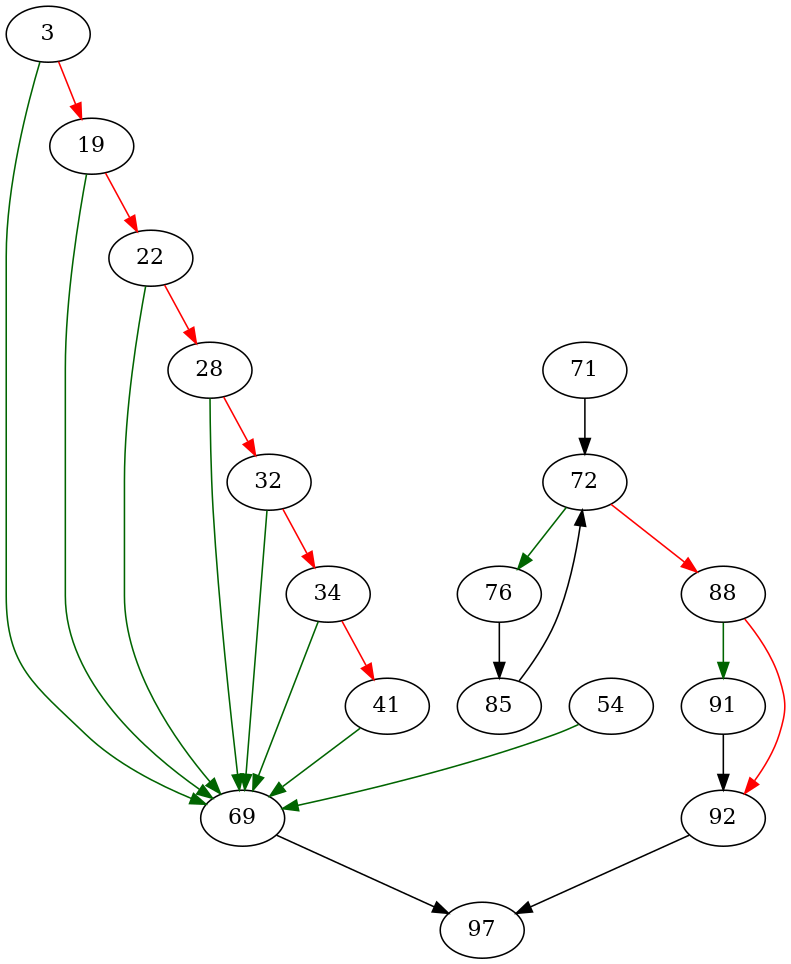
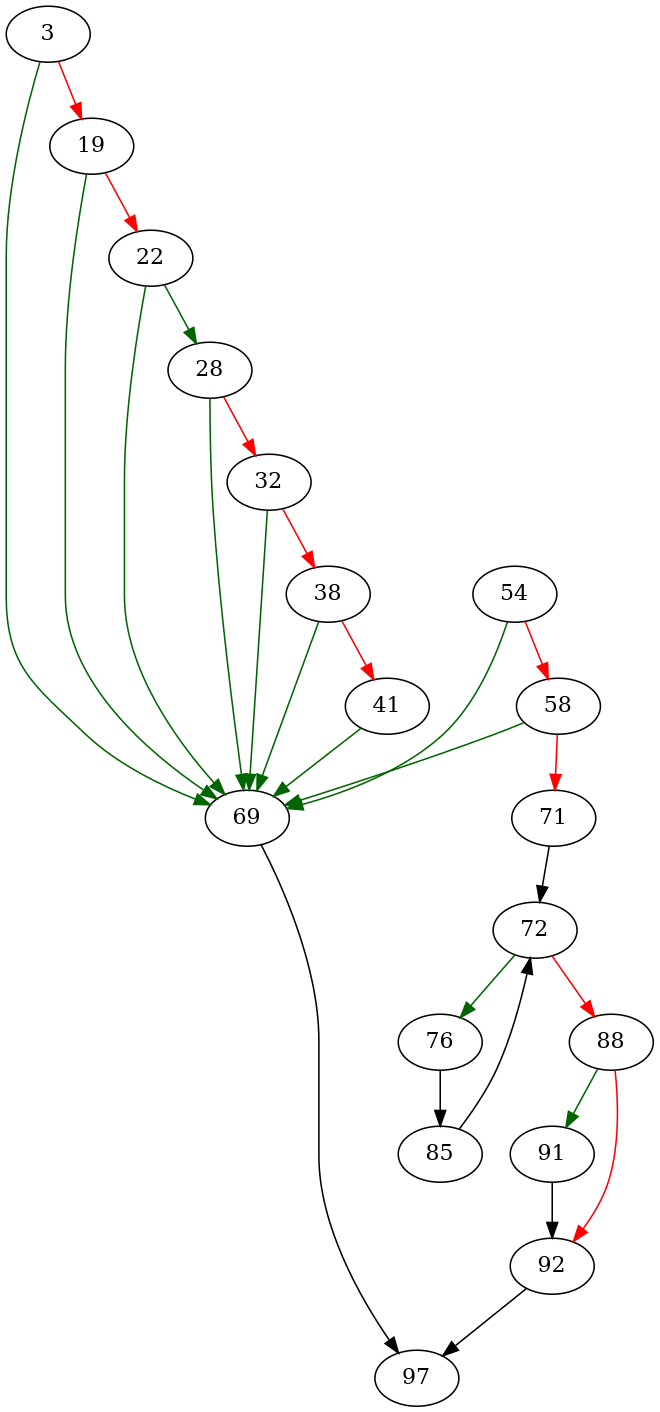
edge "22" -> "28": color red -> darkgreen
node "34": label "34" -> "38"
node "58": added
